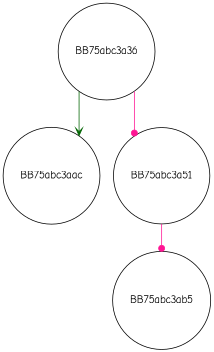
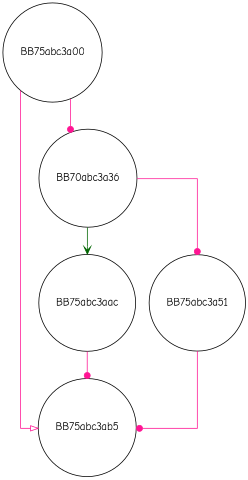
node "BB75abc3a36": label "BB75abc3a36" -> "BB70abc3a36"
node "BB75abc3a00": added
edge "BB75abc3aac" -> "BB75abc3ab5": added
